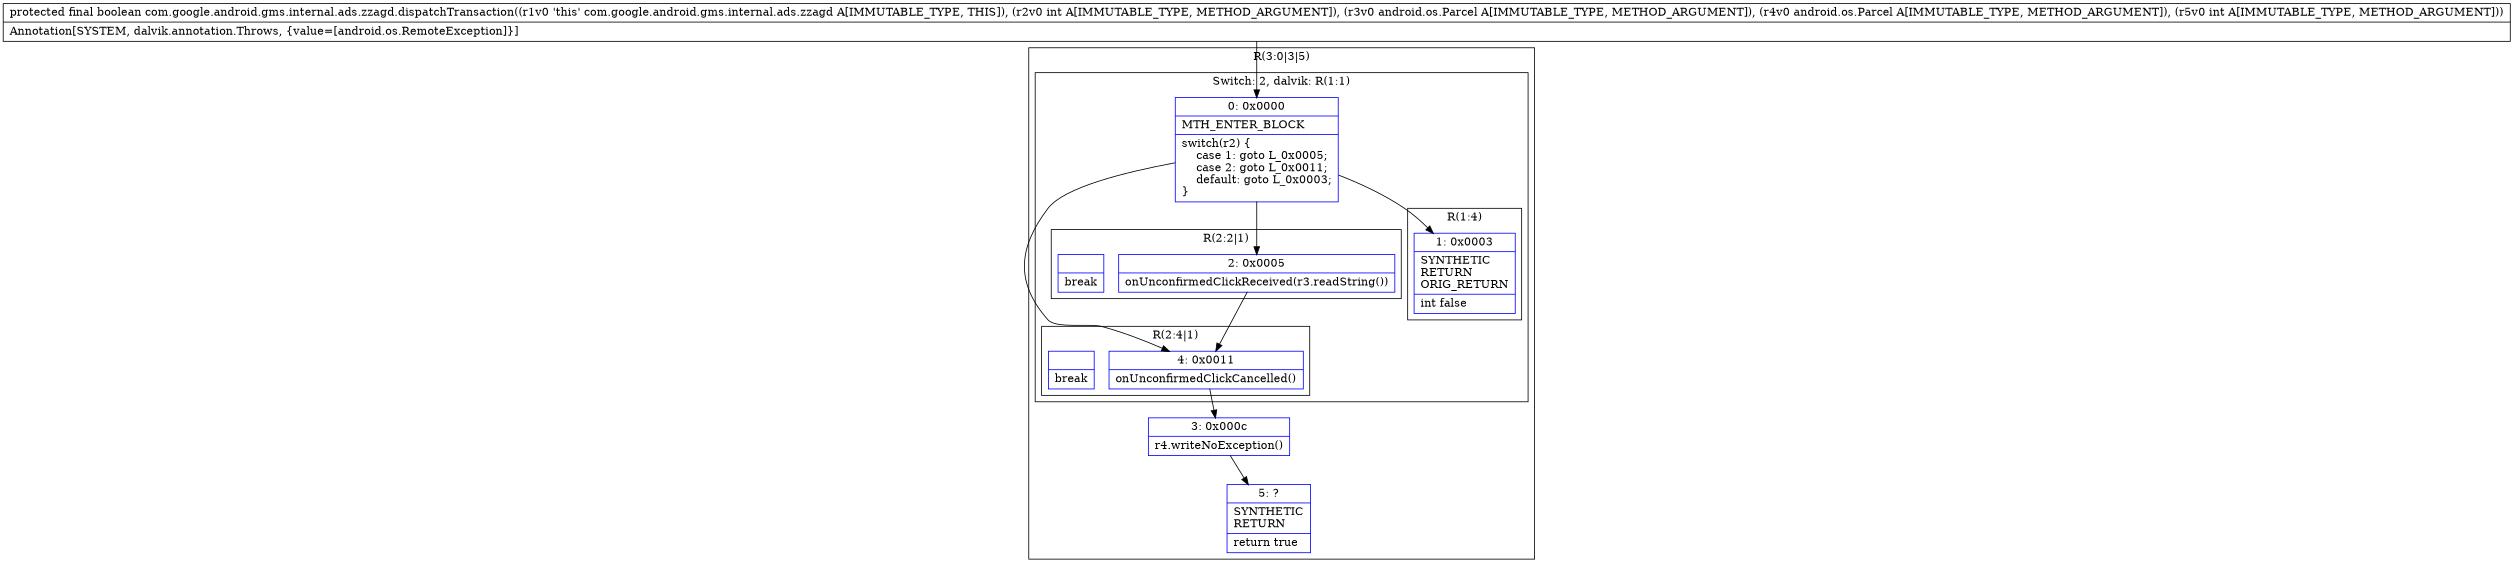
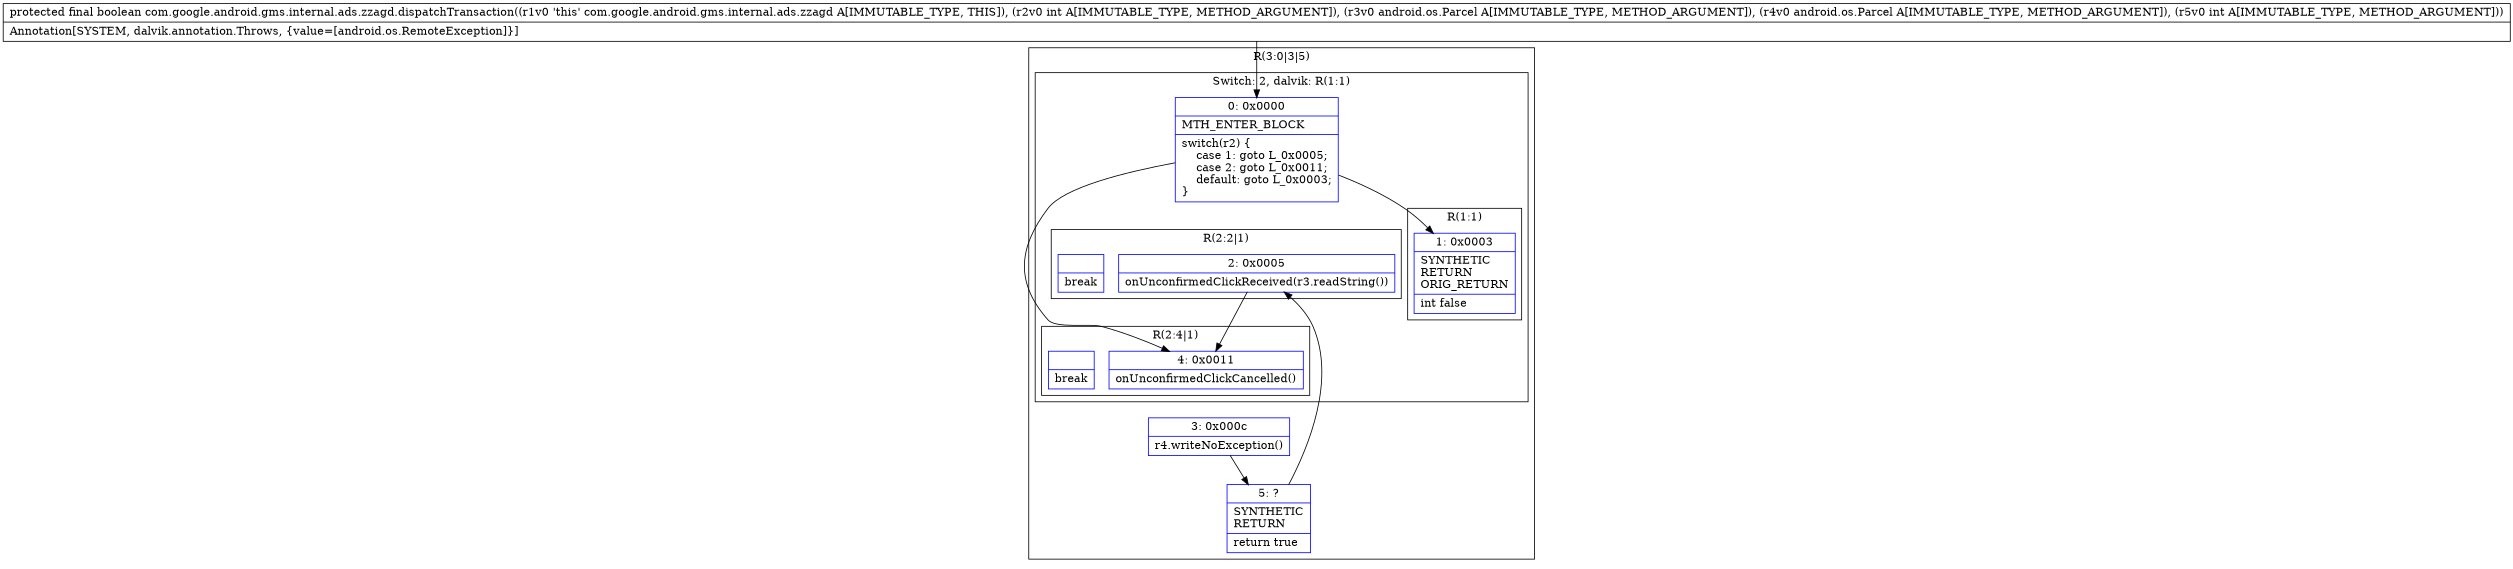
cluster "R(1:4)": label "R(1:4)" -> "R(1:1)"
edge "0: 0x0000" -> "2: 0x0005": now "5: ?" -> "2: 0x0005"
edge "4: 0x0011" -> "3: 0x000c": removed
